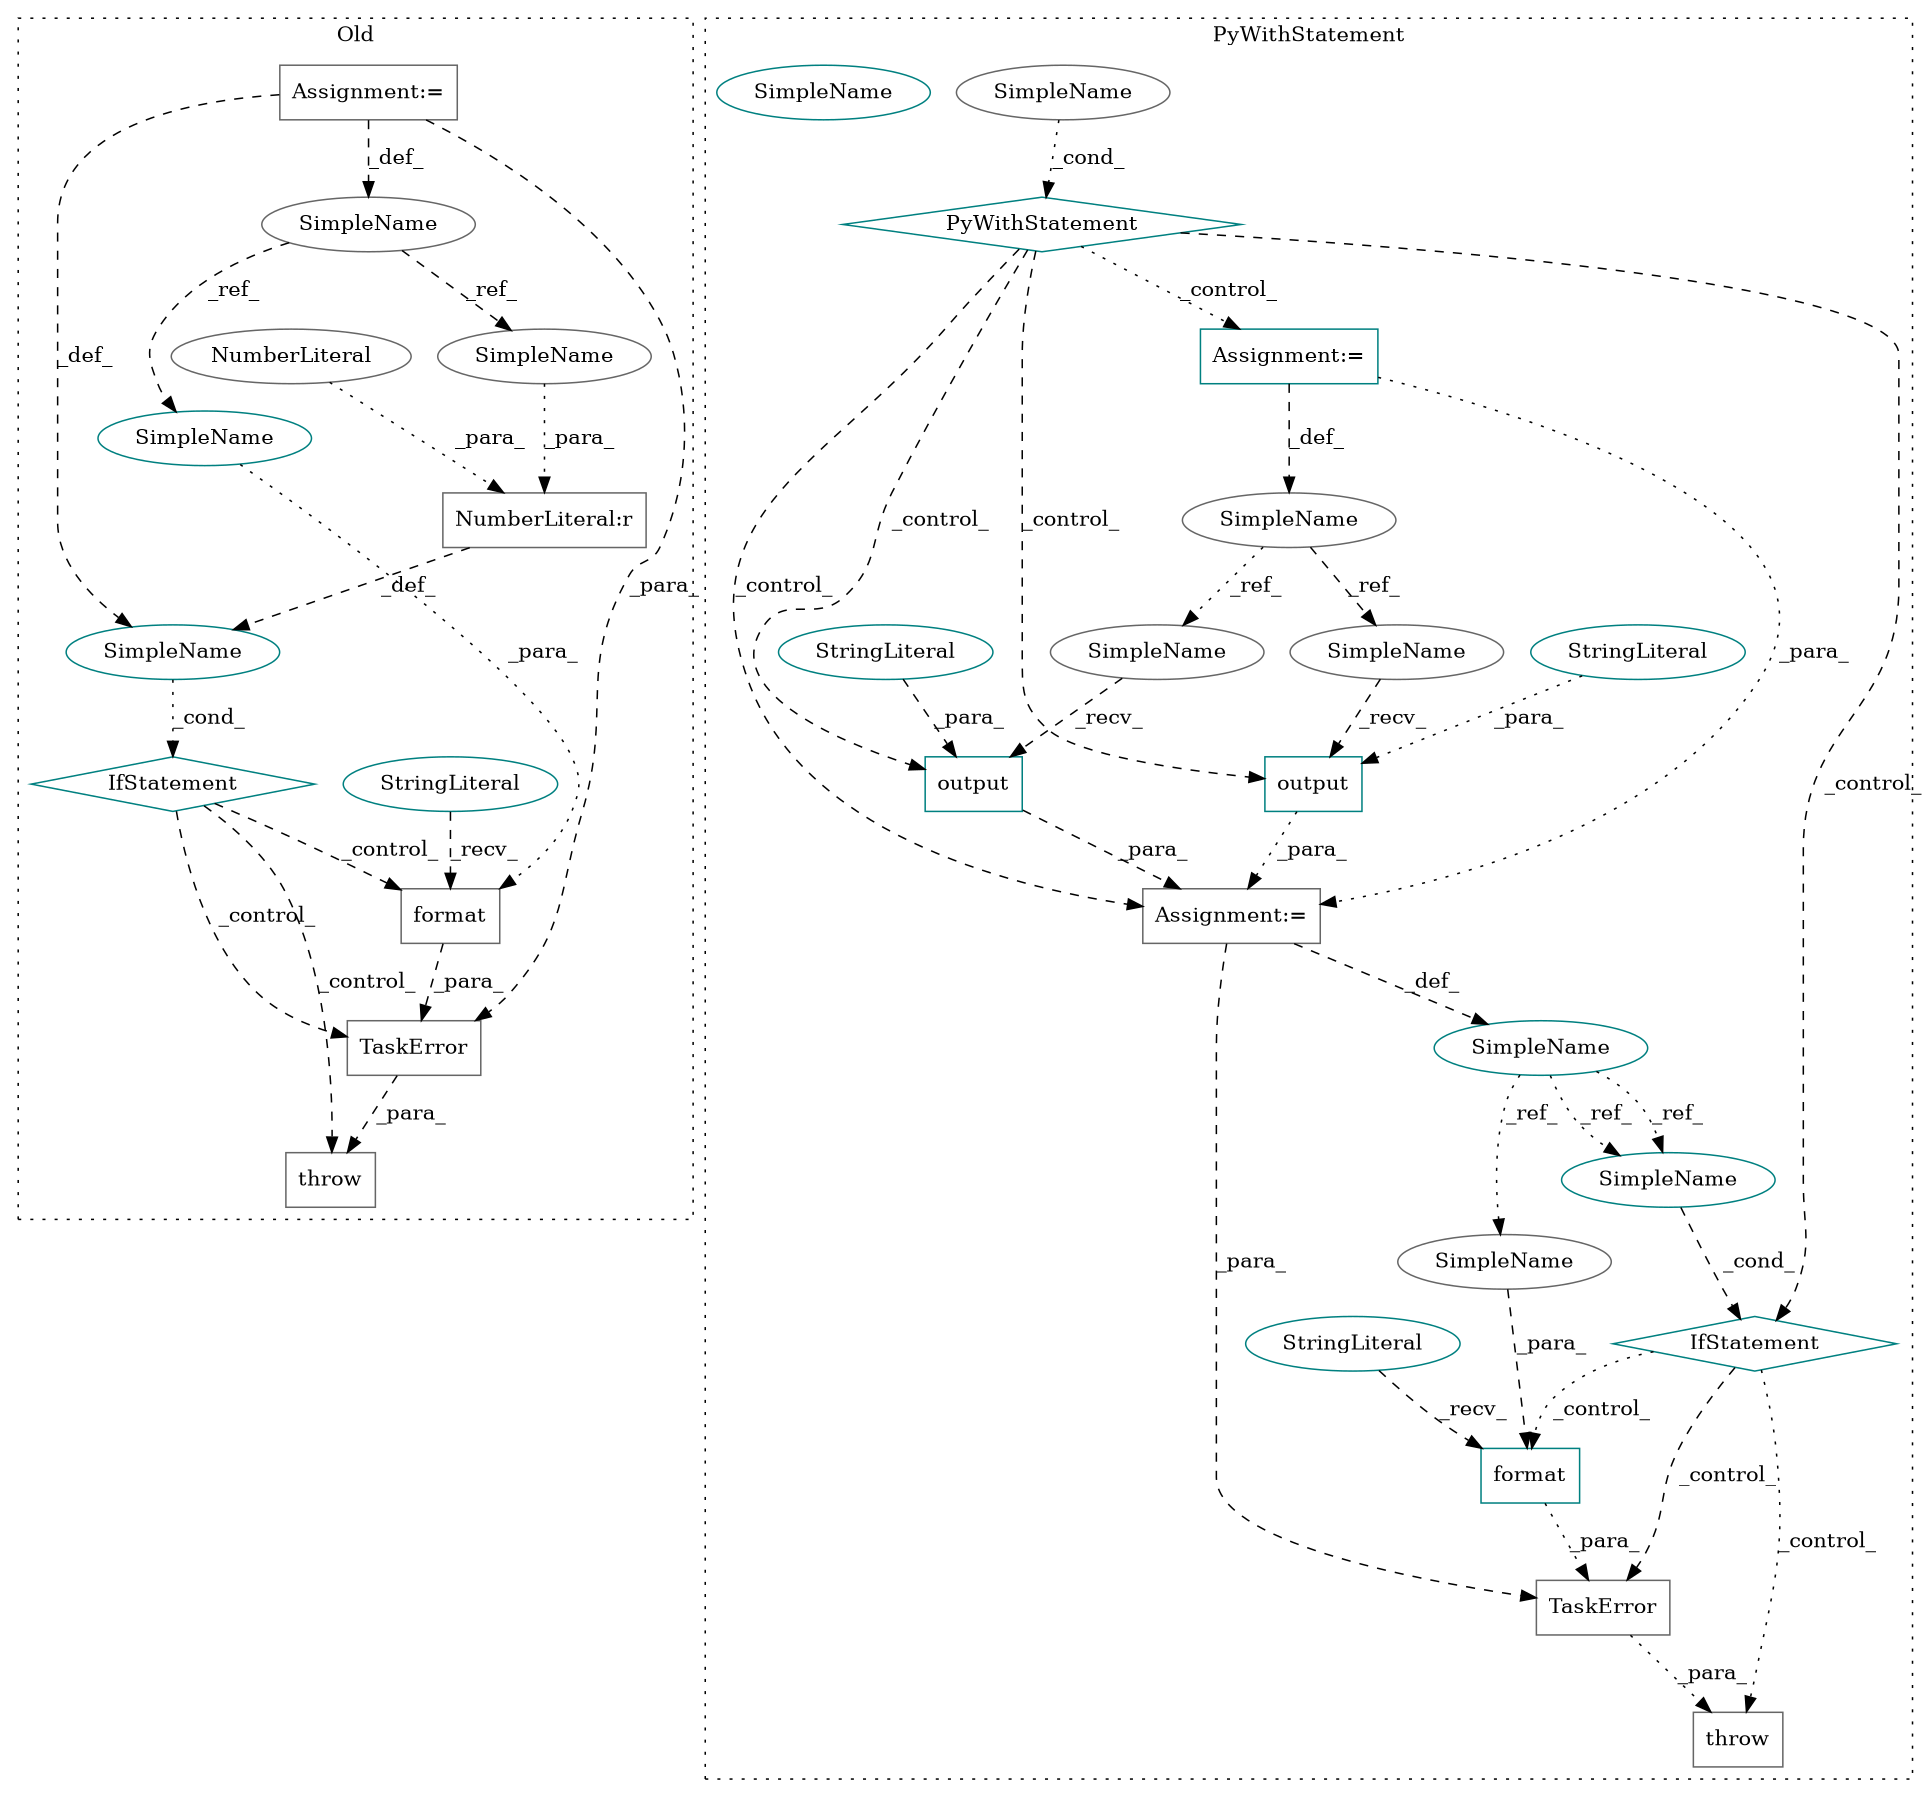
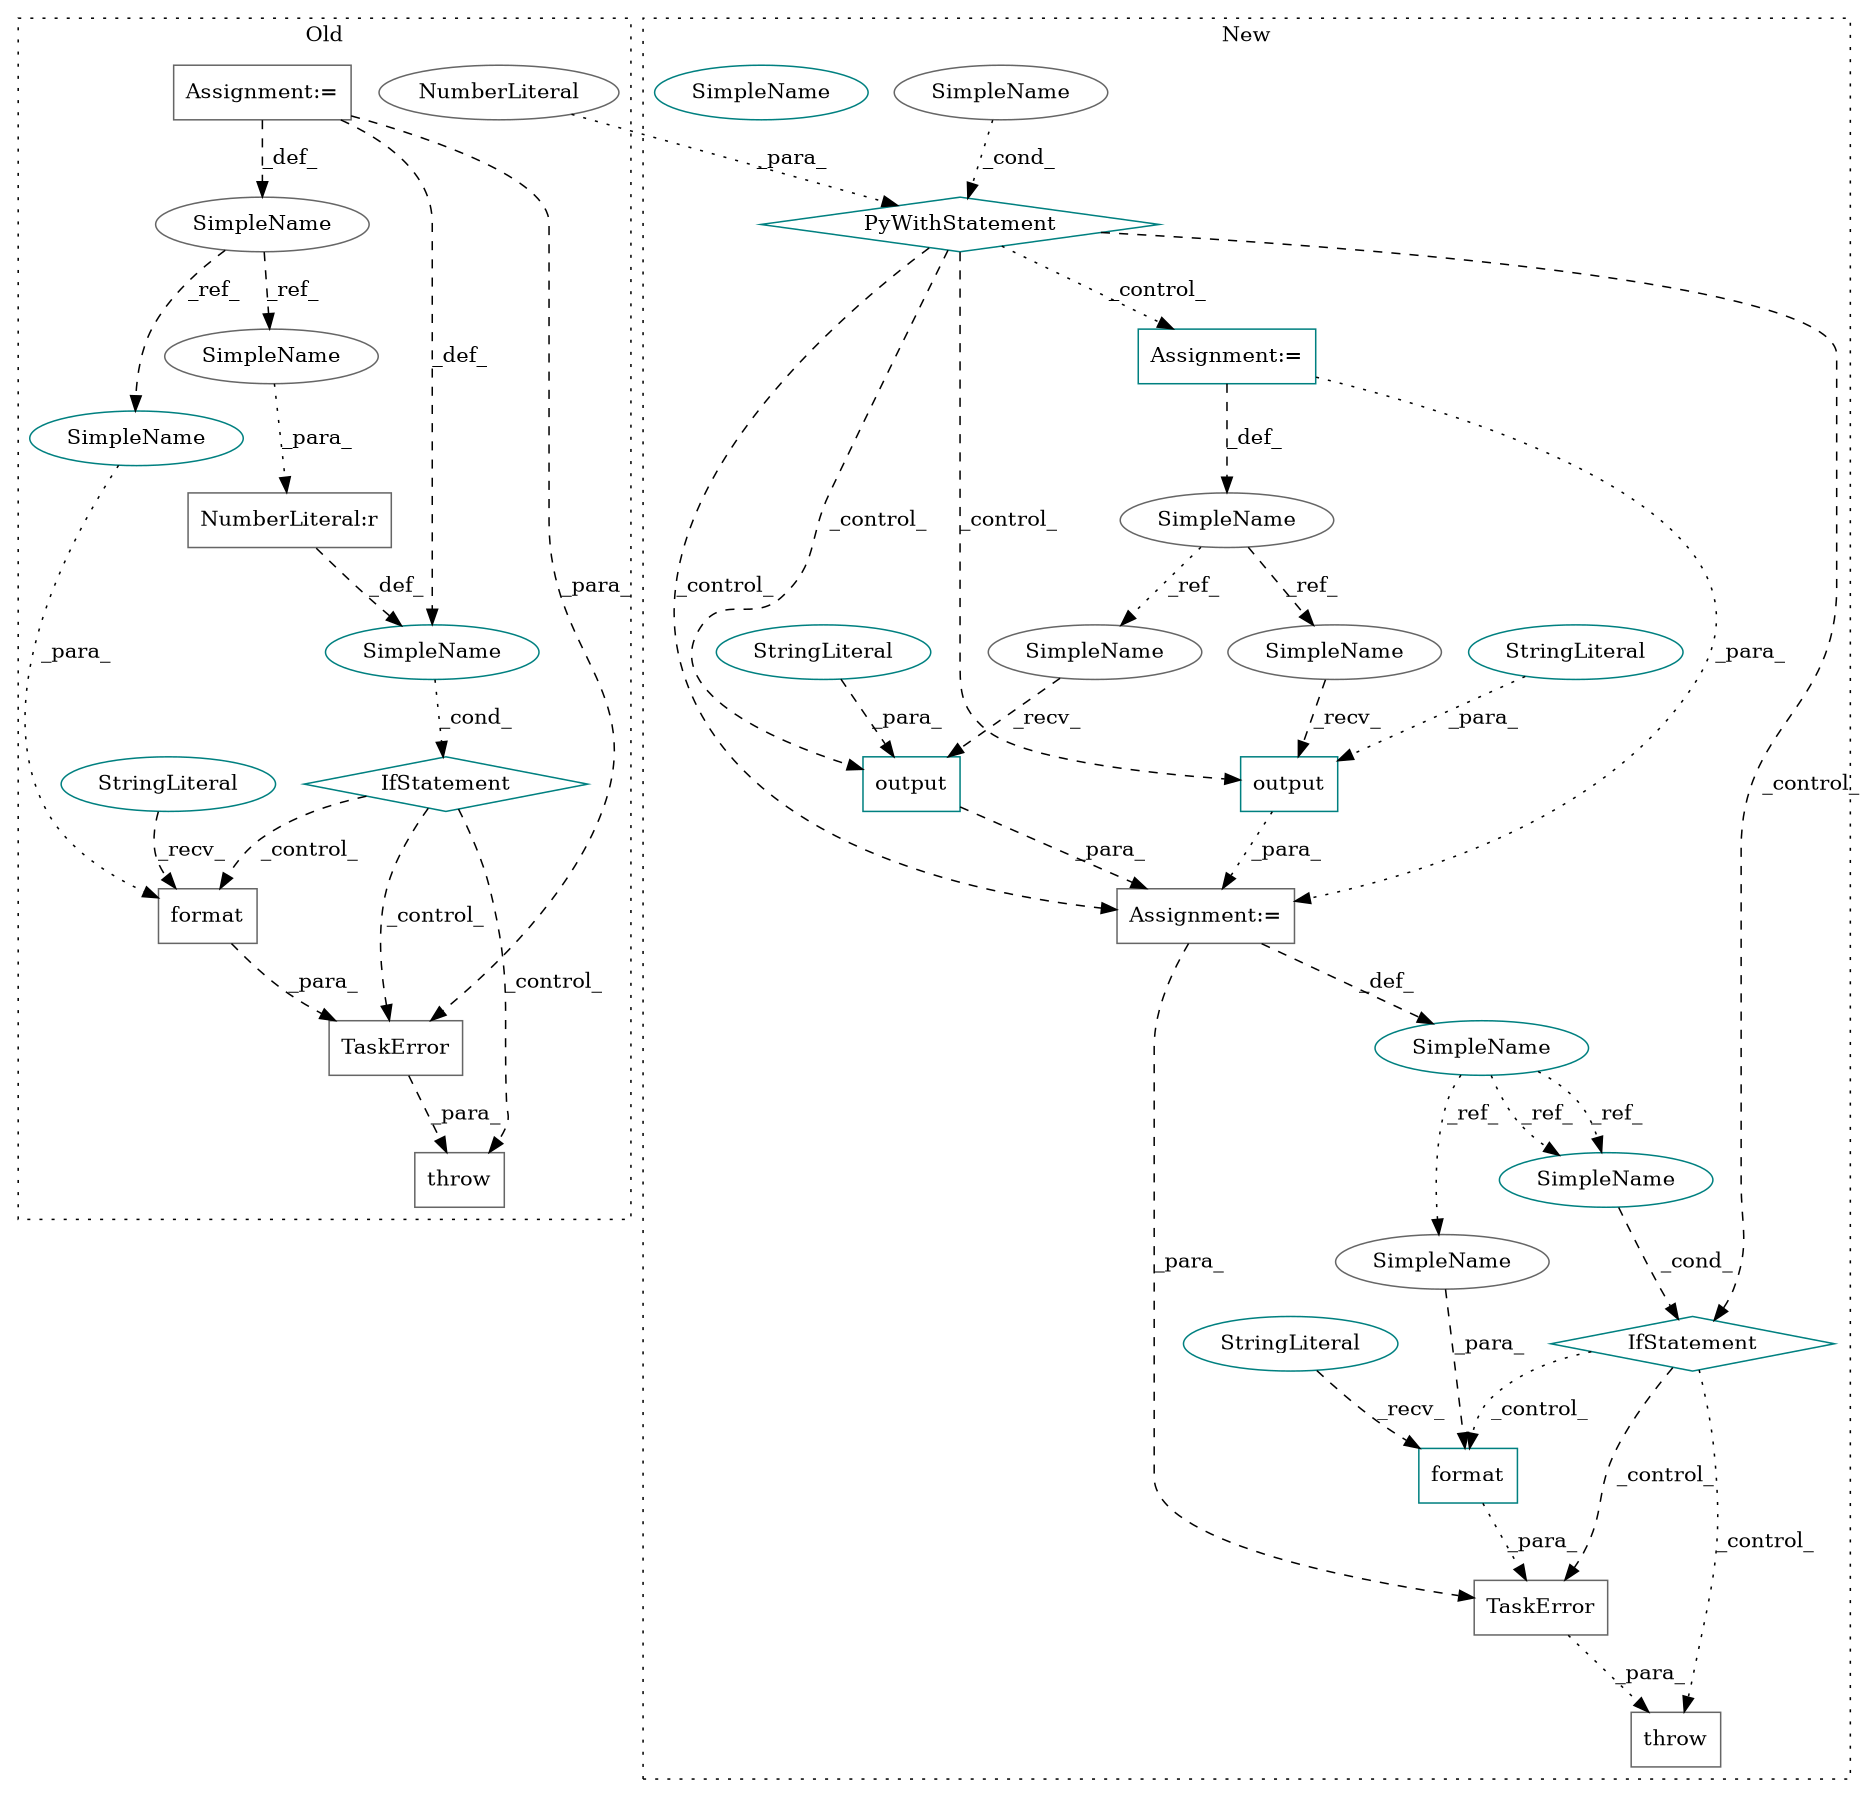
cluster "PyWithStatement": label "PyWithStatement" -> "New"
edge "NumberLiteral" -> "NumberLiteral:r": now "NumberLiteral" -> "PyWithStatement"
